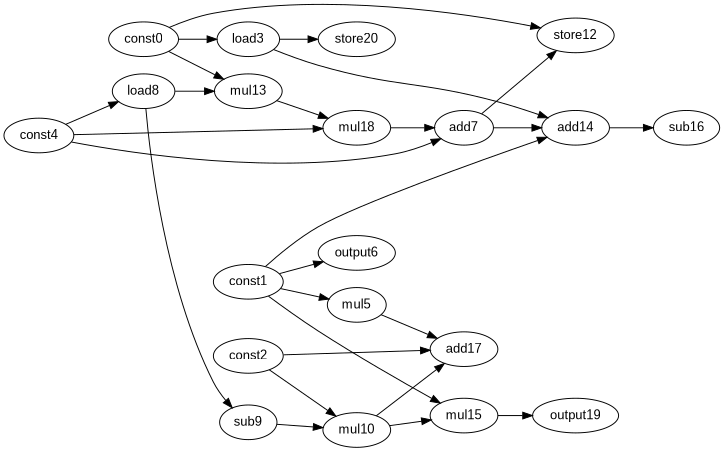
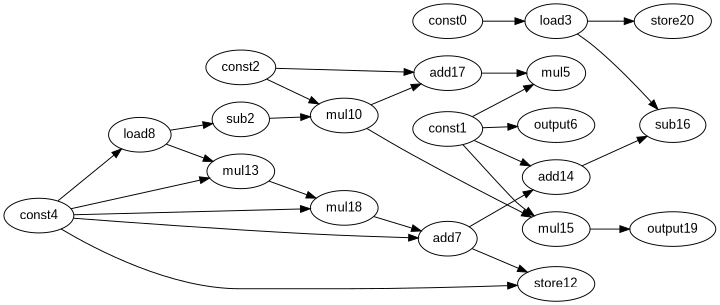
edge "const0" -> "store12": now "const4" -> "store12"
edge "const0" -> "mul13": now "const4" -> "mul13"
edge "load3" -> "add14": now "load3" -> "sub16"
edge "mul5" -> "add17": reversed
node "sub9": label "sub9" -> "sub2"
